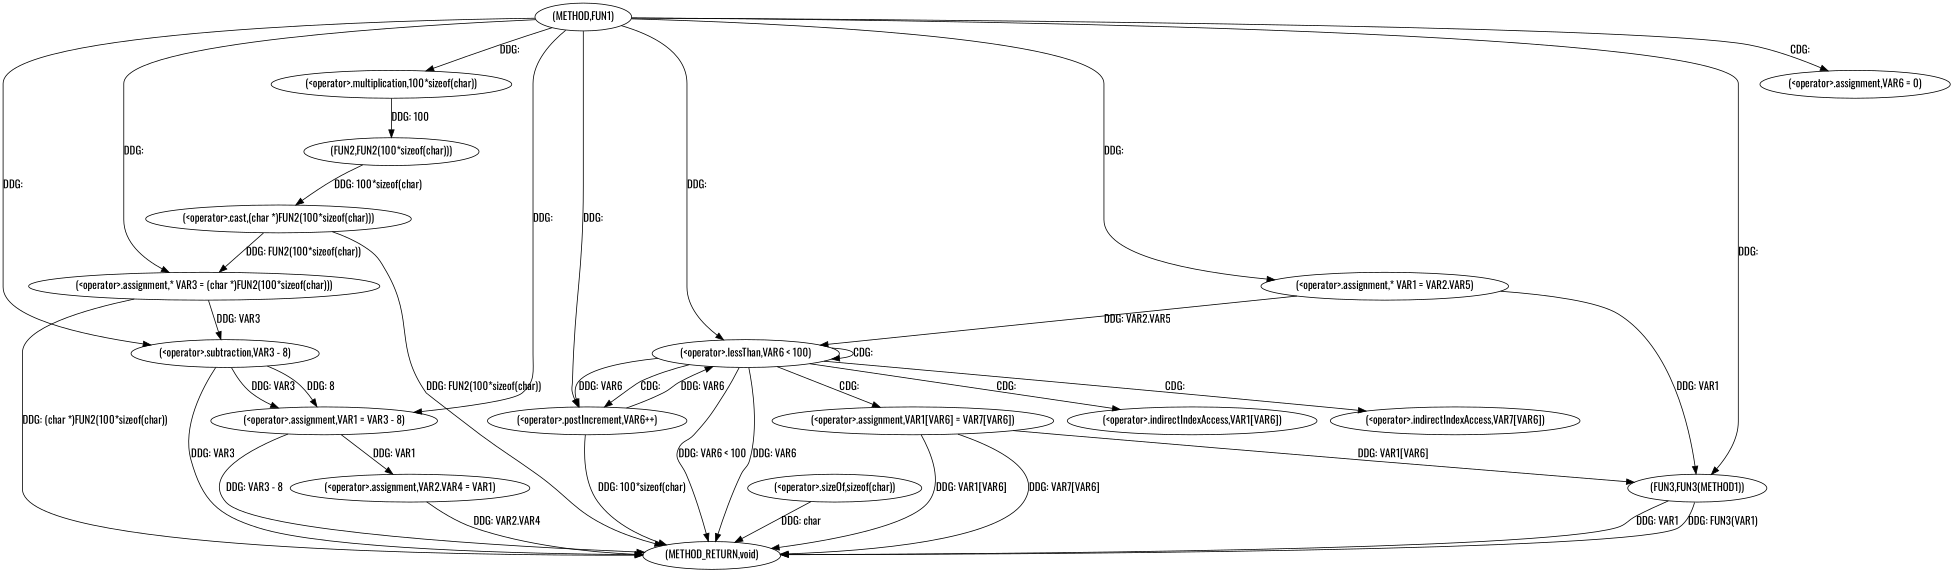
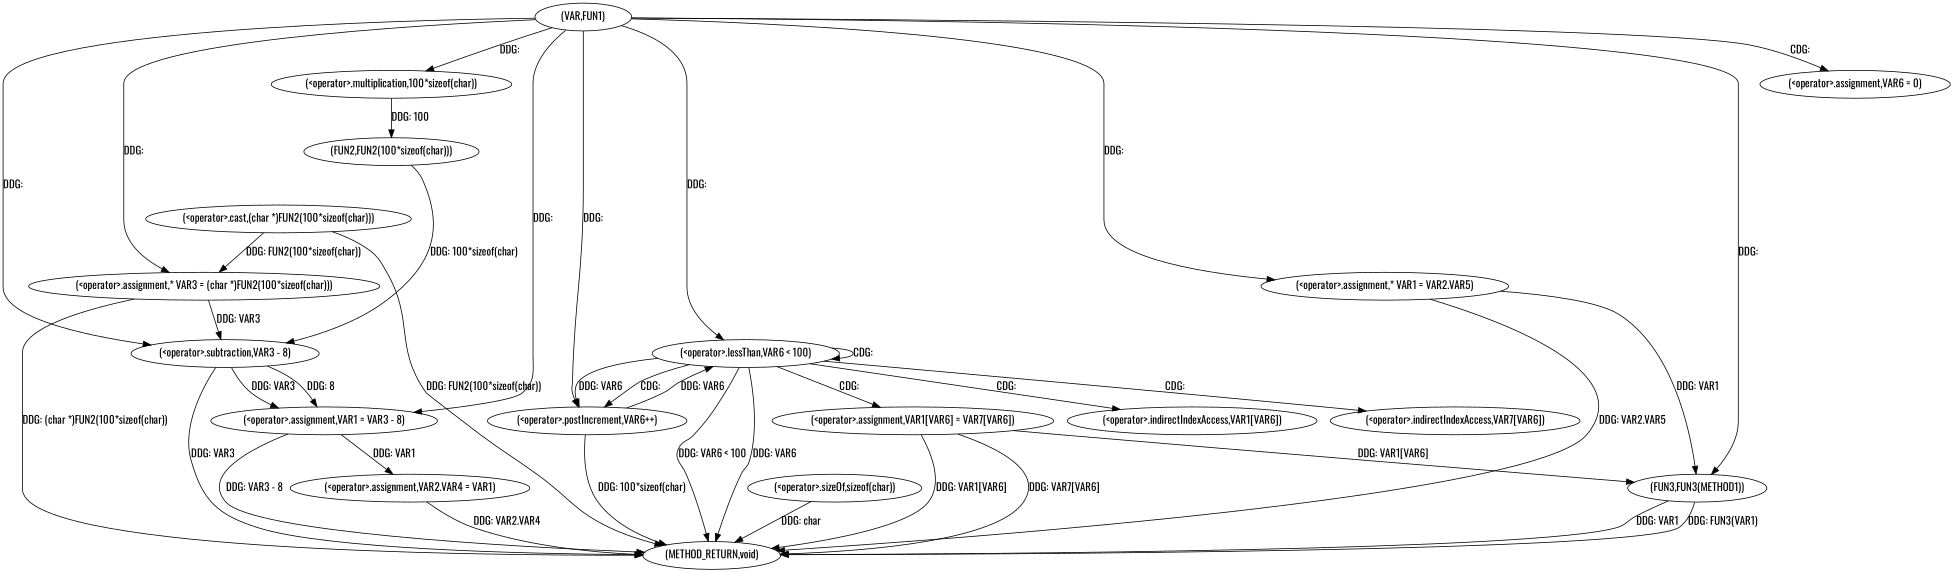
node "(METHOD,FUN1)": label "(METHOD,FUN1)" -> "(VAR,FUN1)"
edge "(FUN2,FUN2(100*sizeof(char)))" -> "(<operator>.cast,(char *)FUN2(100*sizeof(char)))": now "(FUN2,FUN2(100*sizeof(char)))" -> "(<operator>.subtraction,VAR3 - 8)"
edge "(<operator>.assignment,* VAR1 = VAR2.VAR5)" -> "(<operator>.lessThan,VAR6 < 100)": now "(<operator>.assignment,* VAR1 = VAR2.VAR5)" -> "(METHOD_RETURN,void)"
